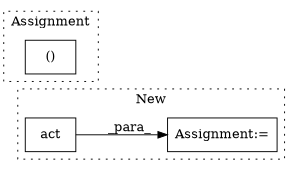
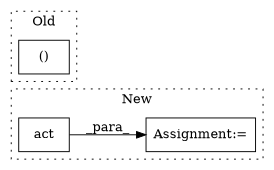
cluster "Assignment": label "Assignment" -> "Old"
